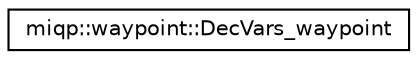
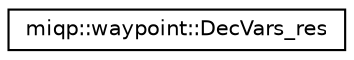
node "miqp::waypoint::DecVars_waypoint": label "miqp::waypoint::DecVars_waypoint" -> "miqp::waypoint::DecVars_res"
